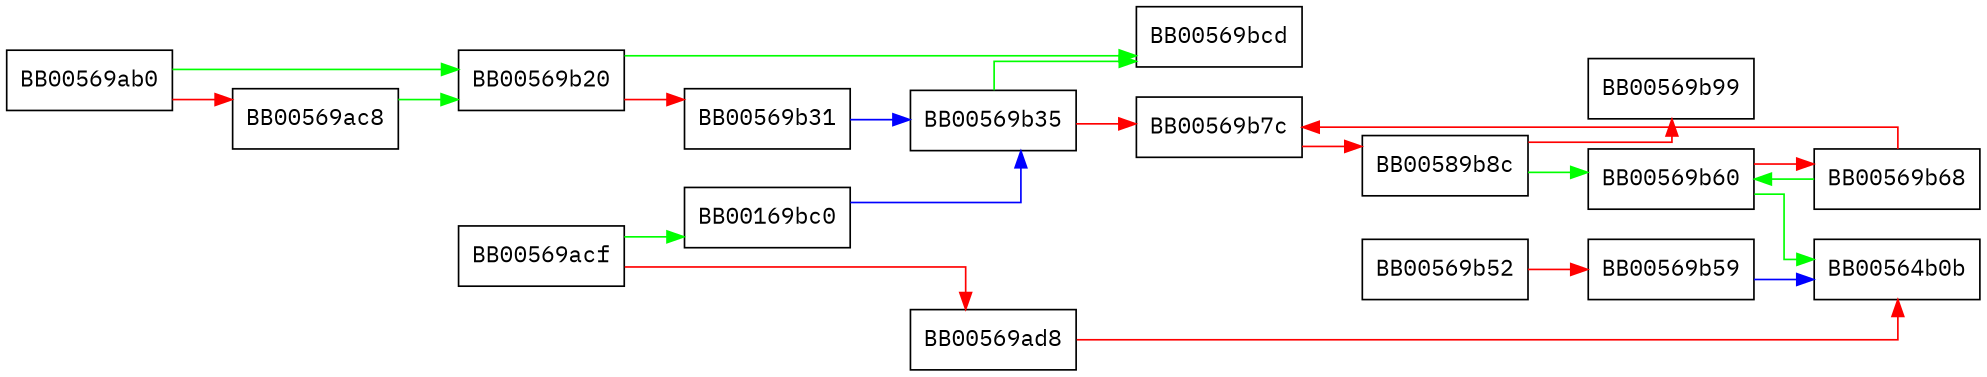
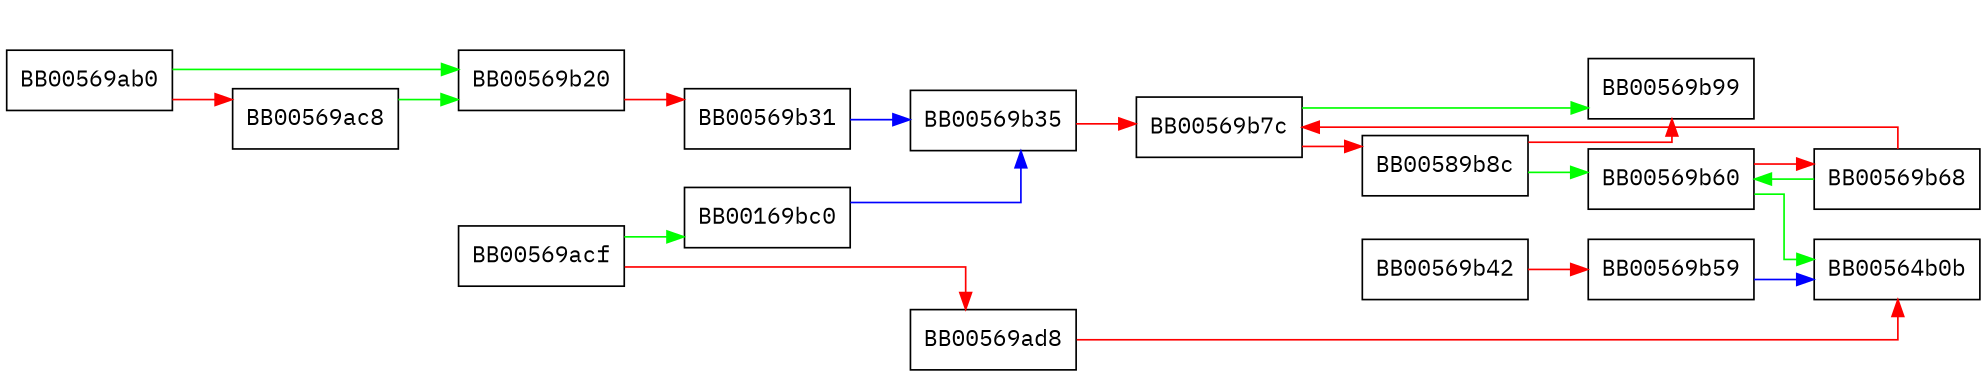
node "BB00569bcd": removed
edge "BB00569b7c" -> "BB00569b99": added
node "BB00569b52": label "BB00569b52" -> "BB00569b42"
